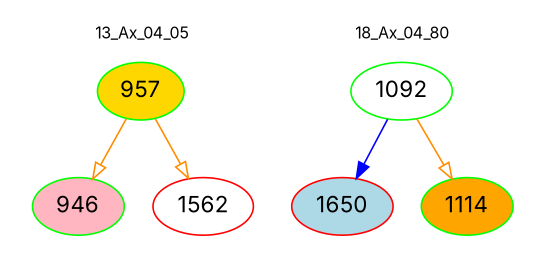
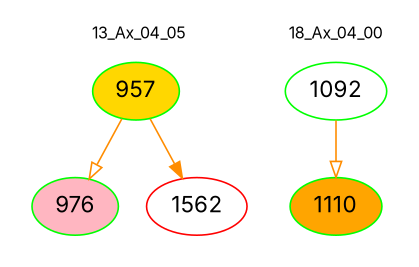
cluster "18_Ax_04_80": label "18_Ax_04_80" -> "18_Ax_04_00"
edge "957" -> "1562": arrowhead onormal -> normal
node "946": label "946" -> "976"
node "1650": removed
node "1114": label "1114" -> "1110"
